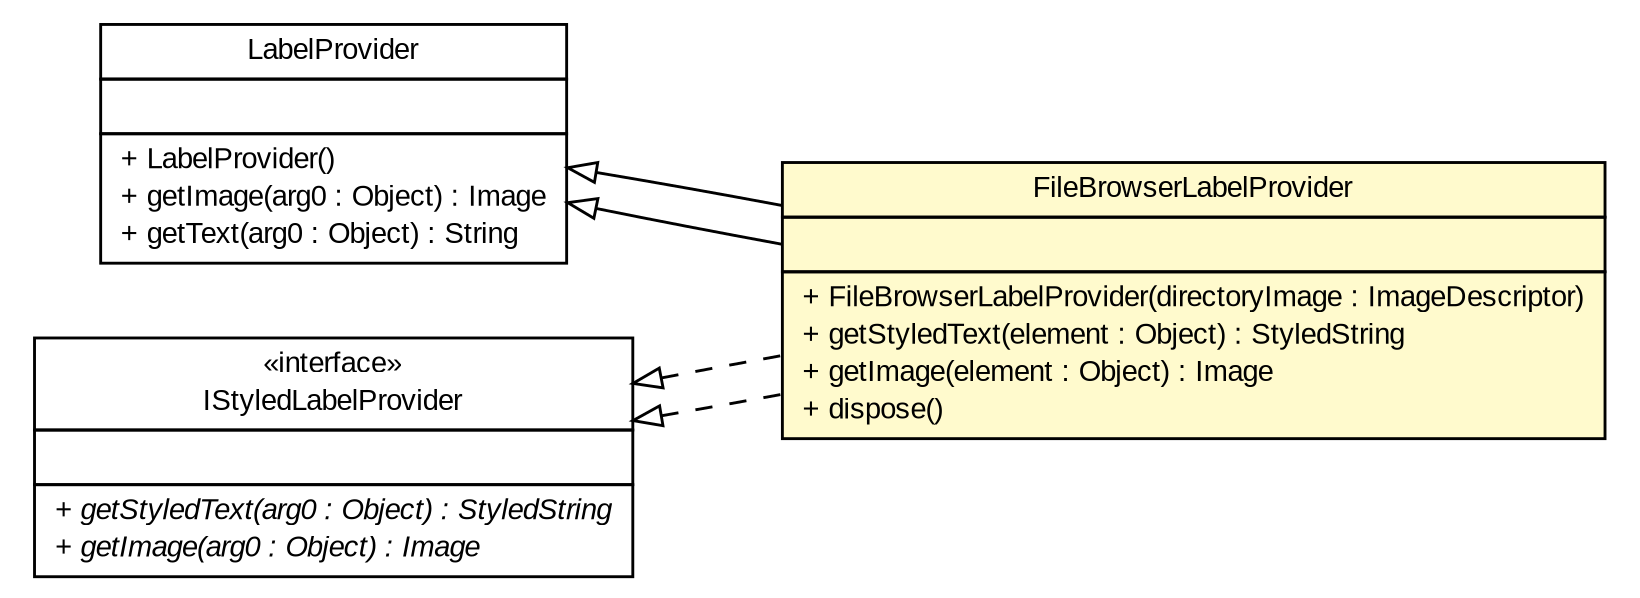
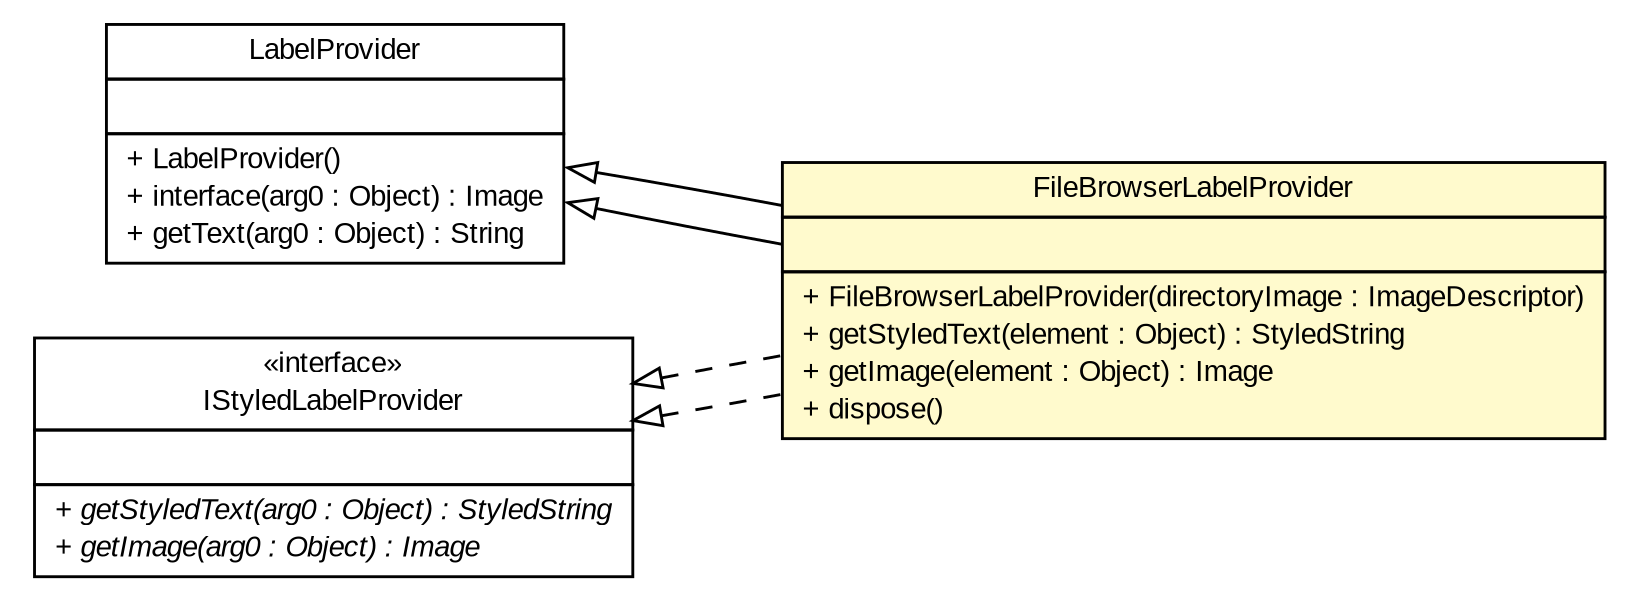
node "LabelProvider": text "+ getImage(arg0 : Object) : Image" -> "+ interface(arg0 : Object) : Image"
